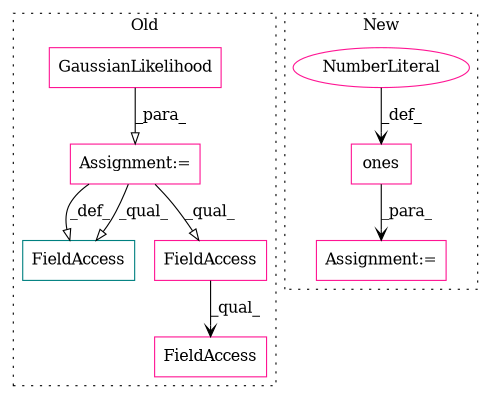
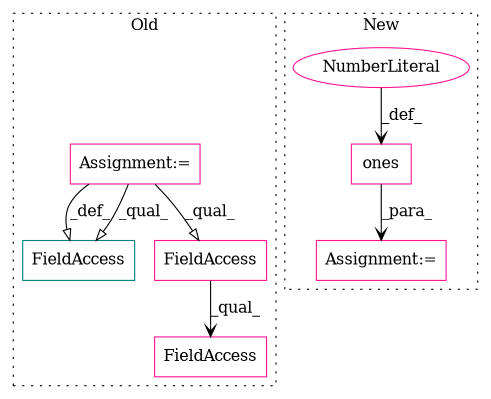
node "GaussianLikelihood": removed
